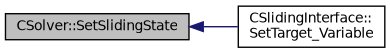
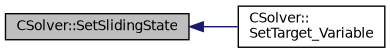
node "CSlidingInterface:: SetTarget_Variable": label "CSlidingInterface:: SetTarget_Variable" -> "CSolver:: SetTarget_Variable"
